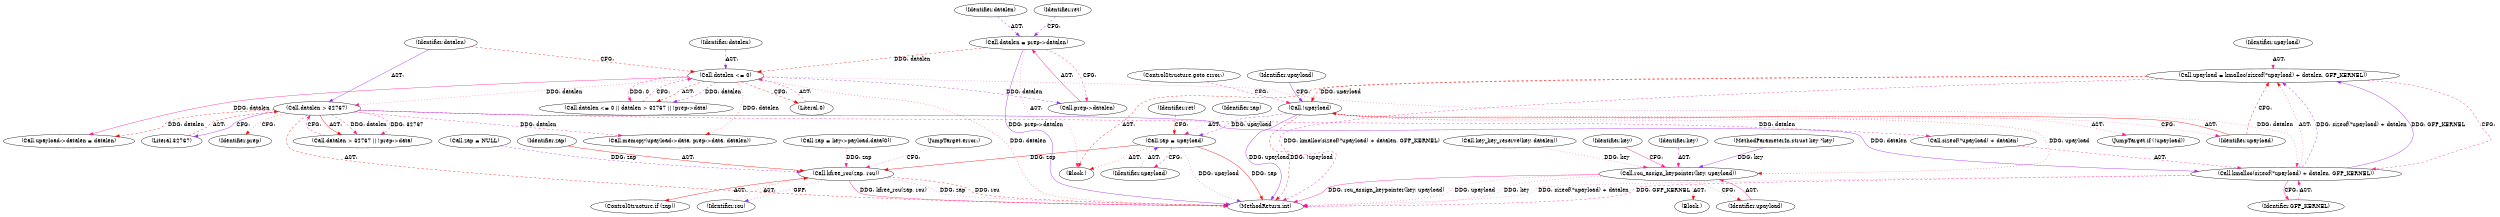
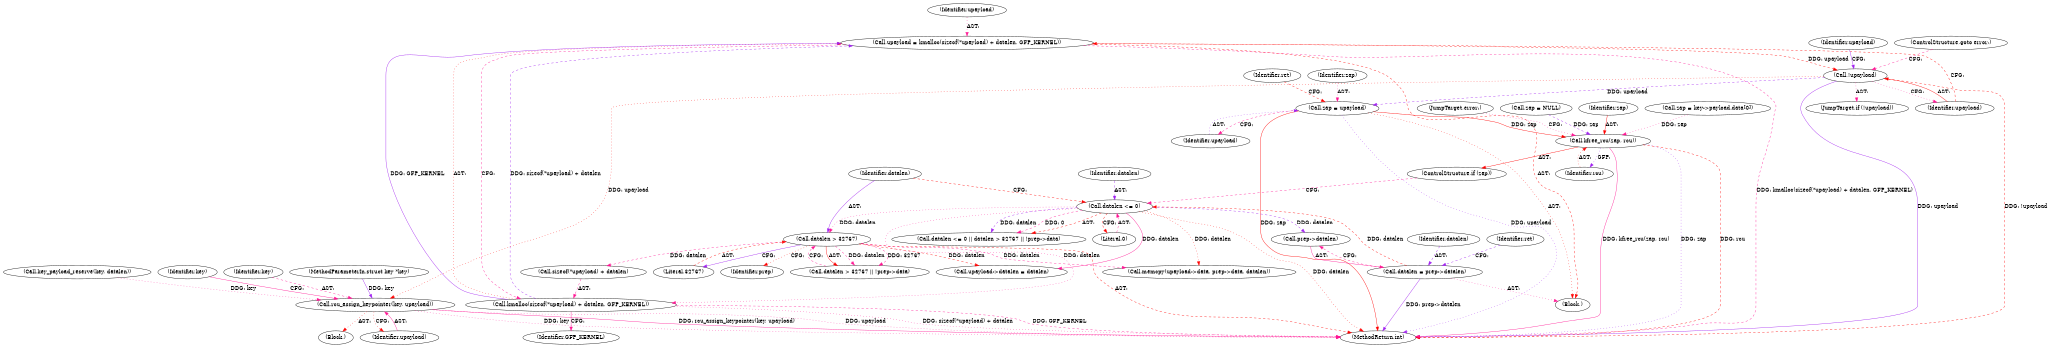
edge "(Call,datalen <= 0 || datalen > 32767 || !prep->data)" -> "(Call,datalen <= 0)": now "(ControlStructure,if (zap))" -> "(Call,datalen <= 0)"
edge "(Call,datalen > 32767)" -> "(Call,kmalloc(sizeof(*upayload) + datalen, GFP_KERNEL))": removed, label "DDG: datalen"
node "(Call,key_key_reserve(key, datalen))": label "(Call,key_key_reserve(key, datalen))" -> "(Call,key_payload_reserve(key, datalen))"
edge "(Identifier,GFP_KERNEL)" -> "(Call,kmalloc(sizeof(*upayload) + datalen, GFP_KERNEL))": removed, label "AST:"
